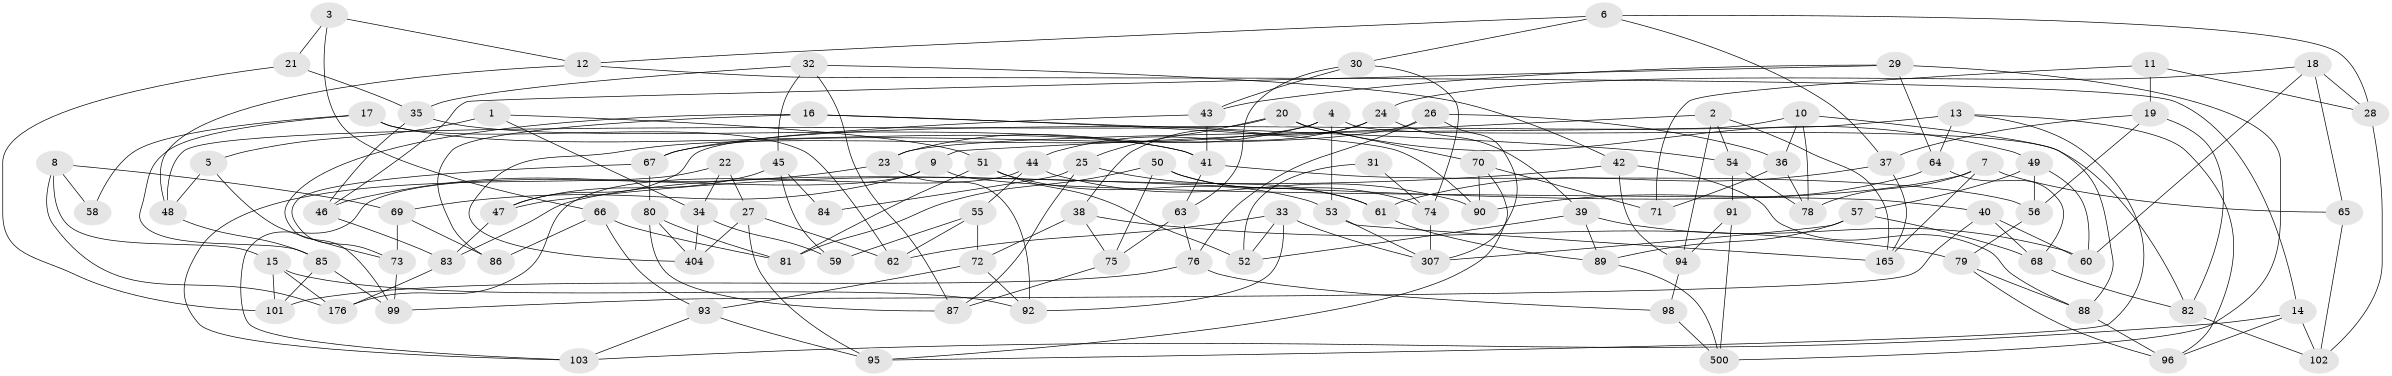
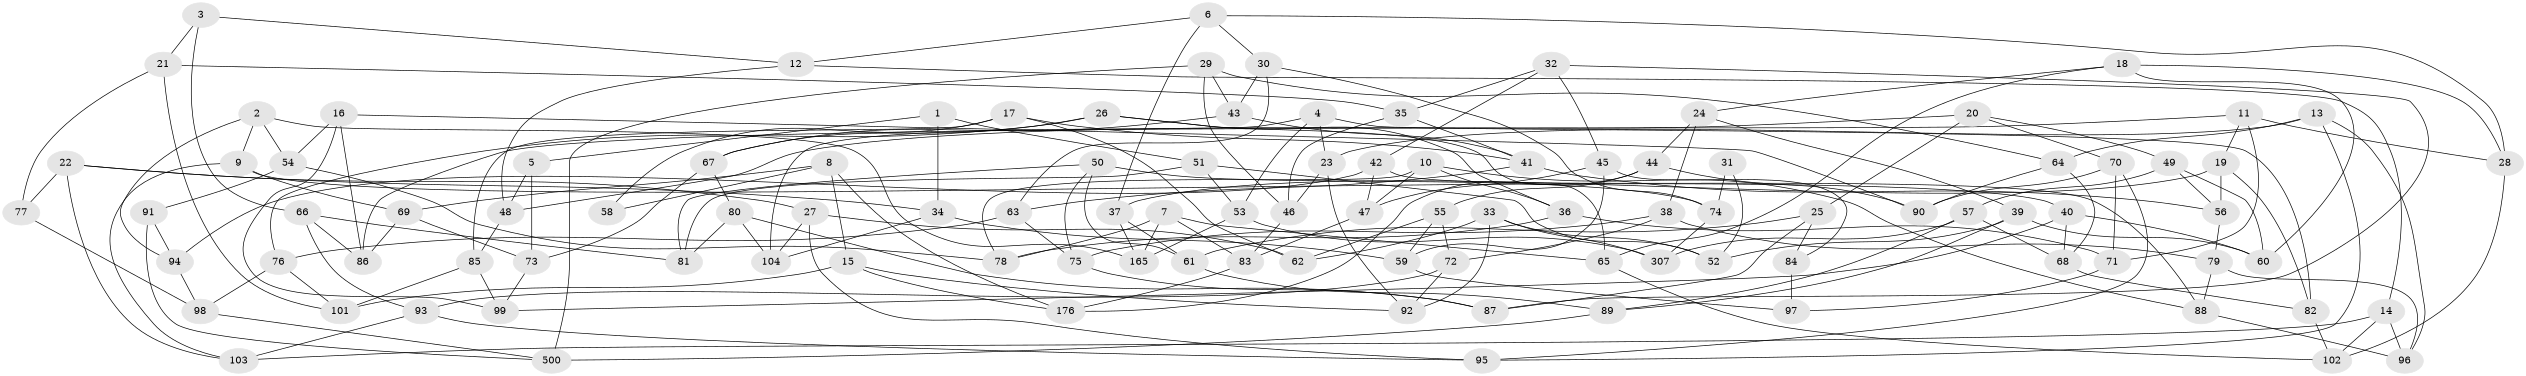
edge "11" -- "86": added
edge "26" -- "307": now "26" -- "65"
node "77": added
node "404": label "404" -> "104"
node "97": added
